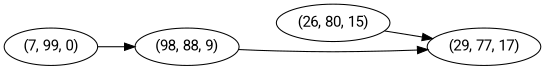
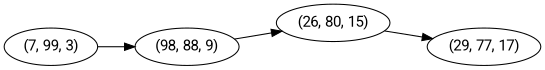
node "(7, 99, 0)": label "(7, 99, 0)" -> "(7, 99, 3)"
edge "(98, 88, 9)" -> "(29, 77, 17)": now "(98, 88, 9)" -> "(26, 80, 15)"
